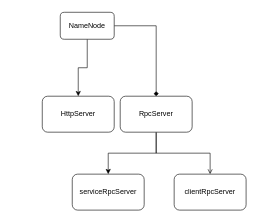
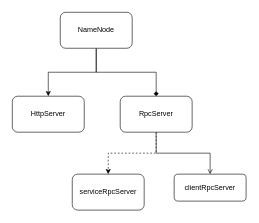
node "NameNode": size 54x27 -> 72x36
node "HttpServer": moved (78, 114) -> (48, 114)
edge "RpcServer" -> "serviceRpcServer": style solid -> dashed
node "clientRpcServer": size 72x36 -> 72x27
